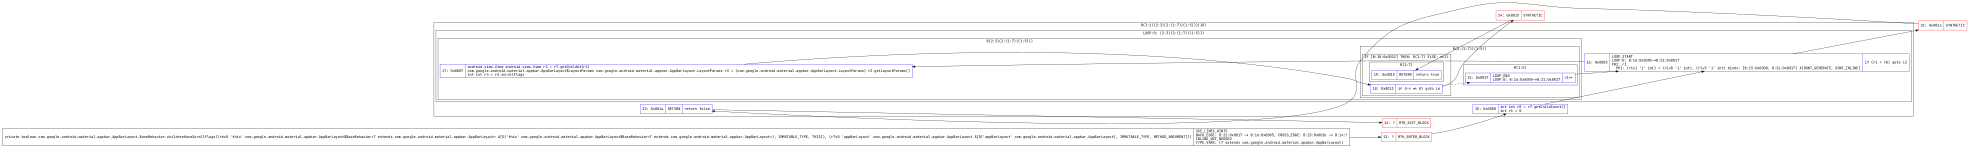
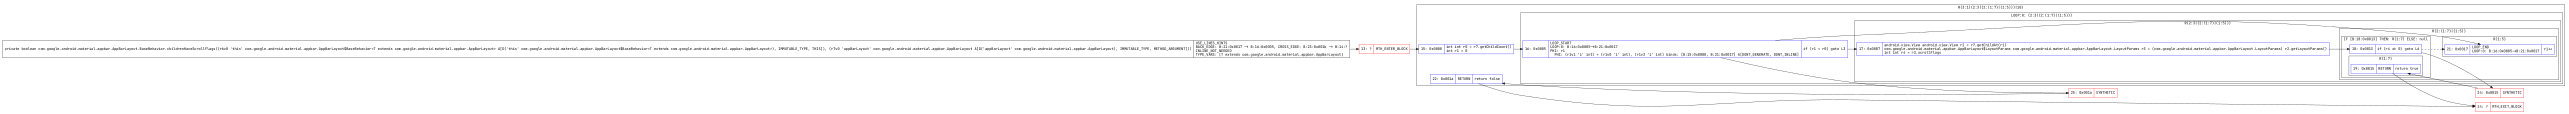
edge "21: 0x0017" -> "16: 0x0005": reversed
edge "19: 0x0015" -> "14: ?": added
